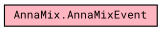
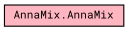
node "AnnaMix.AnnaMixEvent": label "AnnaMix.AnnaMixEvent" -> "AnnaMix.AnnaMix"
